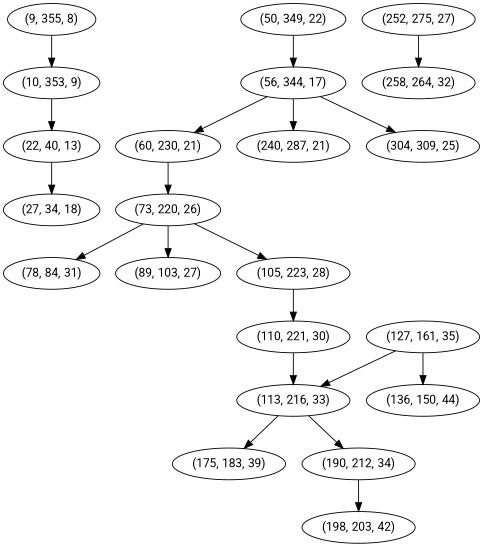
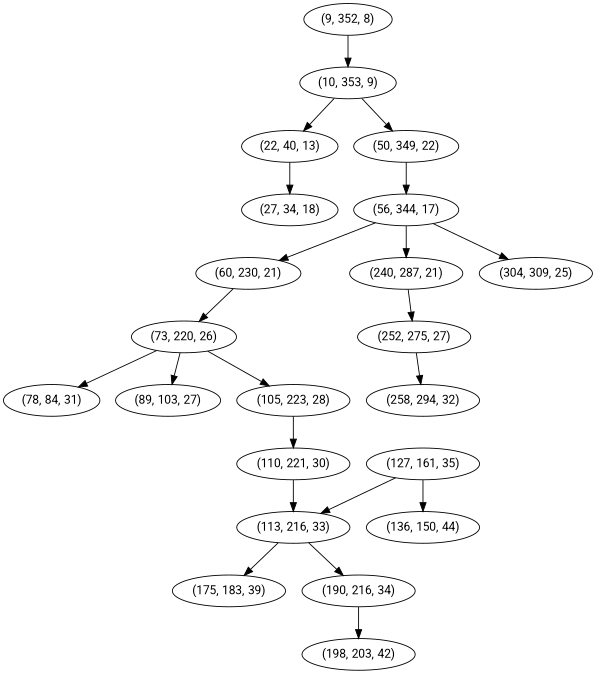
node "(9, 355, 8)": label "(9, 355, 8)" -> "(9, 352, 8)"
node "(258, 264, 32)": label "(258, 264, 32)" -> "(258, 294, 32)"
edge "(10, 353, 9)" -> "(50, 349, 22)": added
edge "(240, 287, 21)" -> "(252, 275, 27)": added
node "(190, 212, 34)": label "(190, 212, 34)" -> "(190, 216, 34)"
